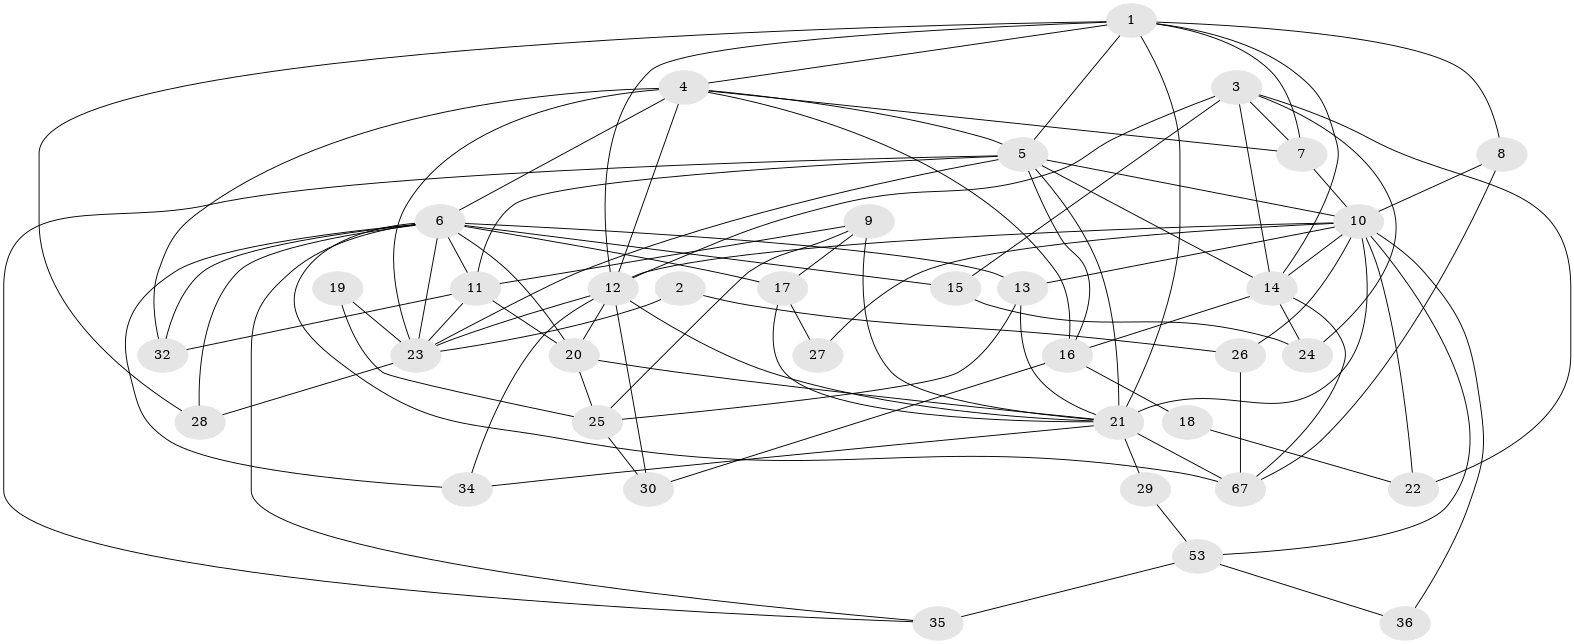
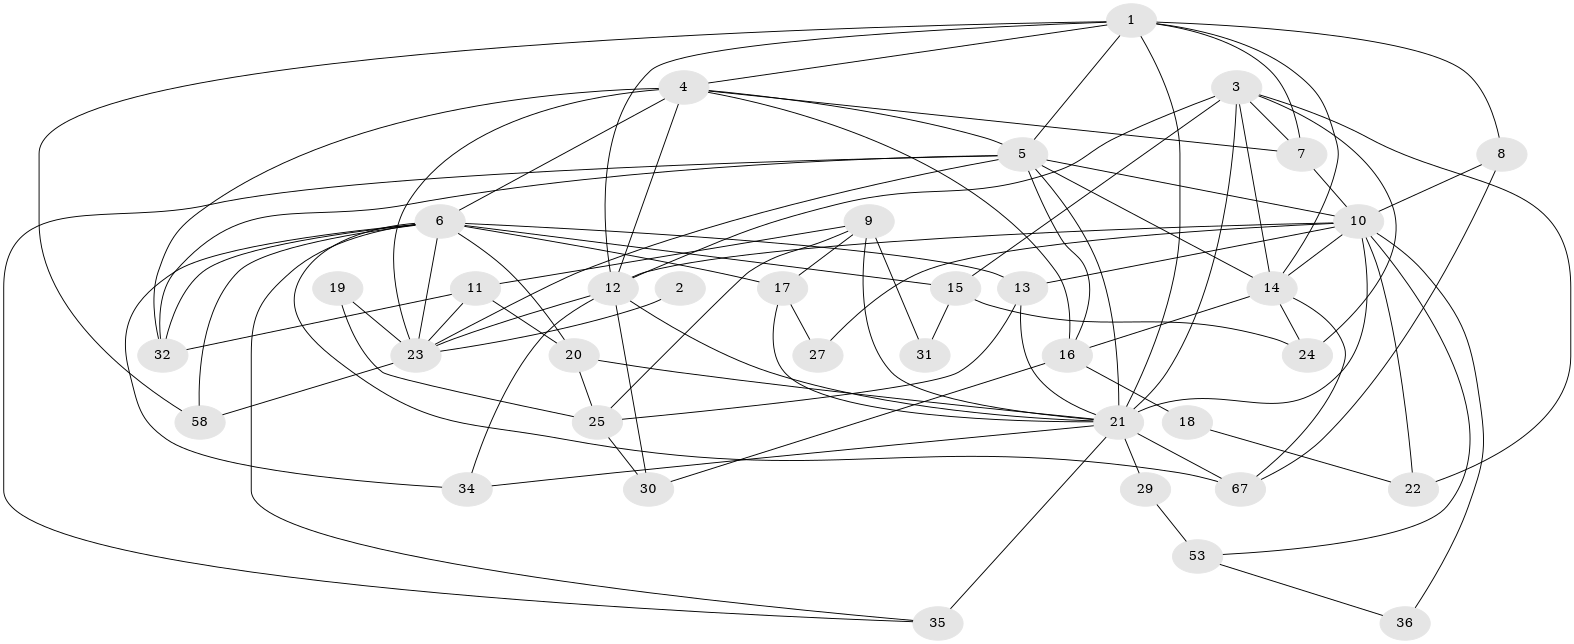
edge "5" -- "11": now "5" -- "32"
edge "6" -- "11": removed
edge "3" -- "21": added
edge "12" -- "20": removed
node "31": added
node "26": removed
node "28": label "28" -> "58"
edge "53" -- "35": now "21" -- "35"
